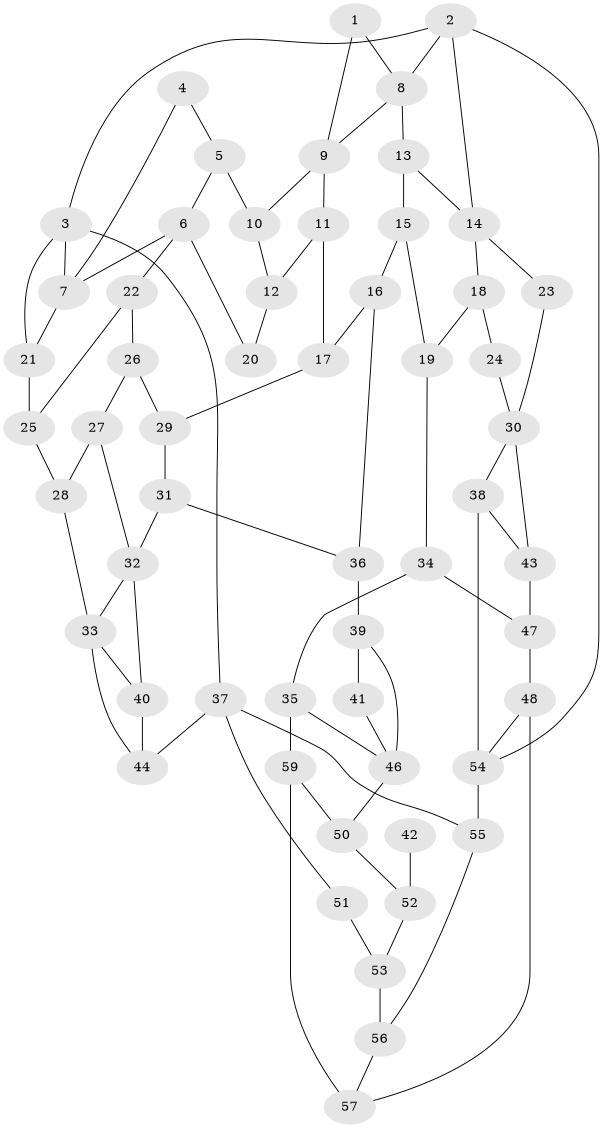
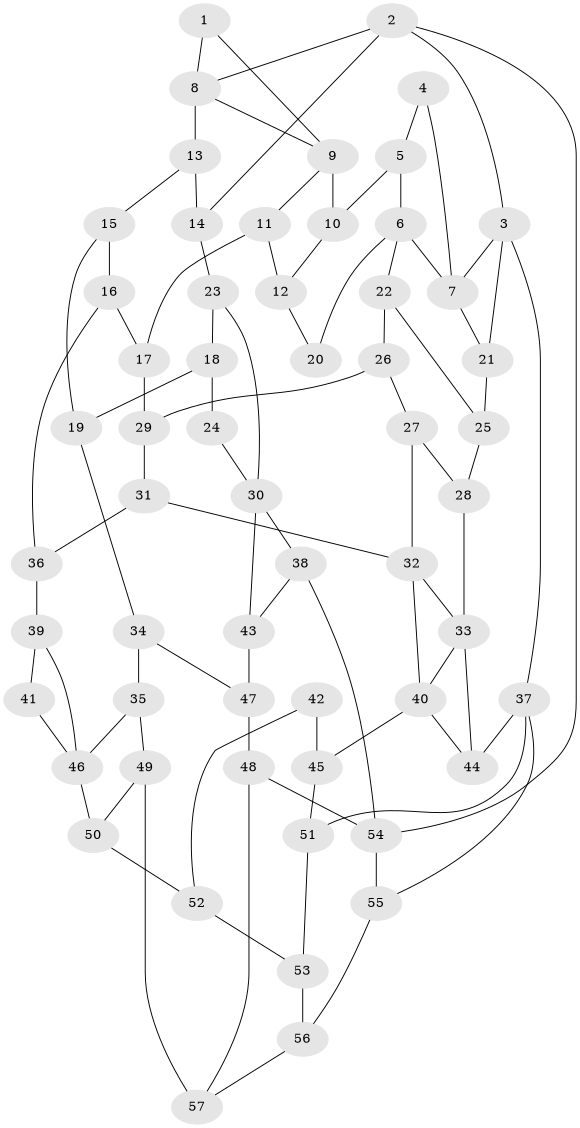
edge "14" -- "18": now "23" -- "18"
node "59": label "59" -> "49"
node "45": added
